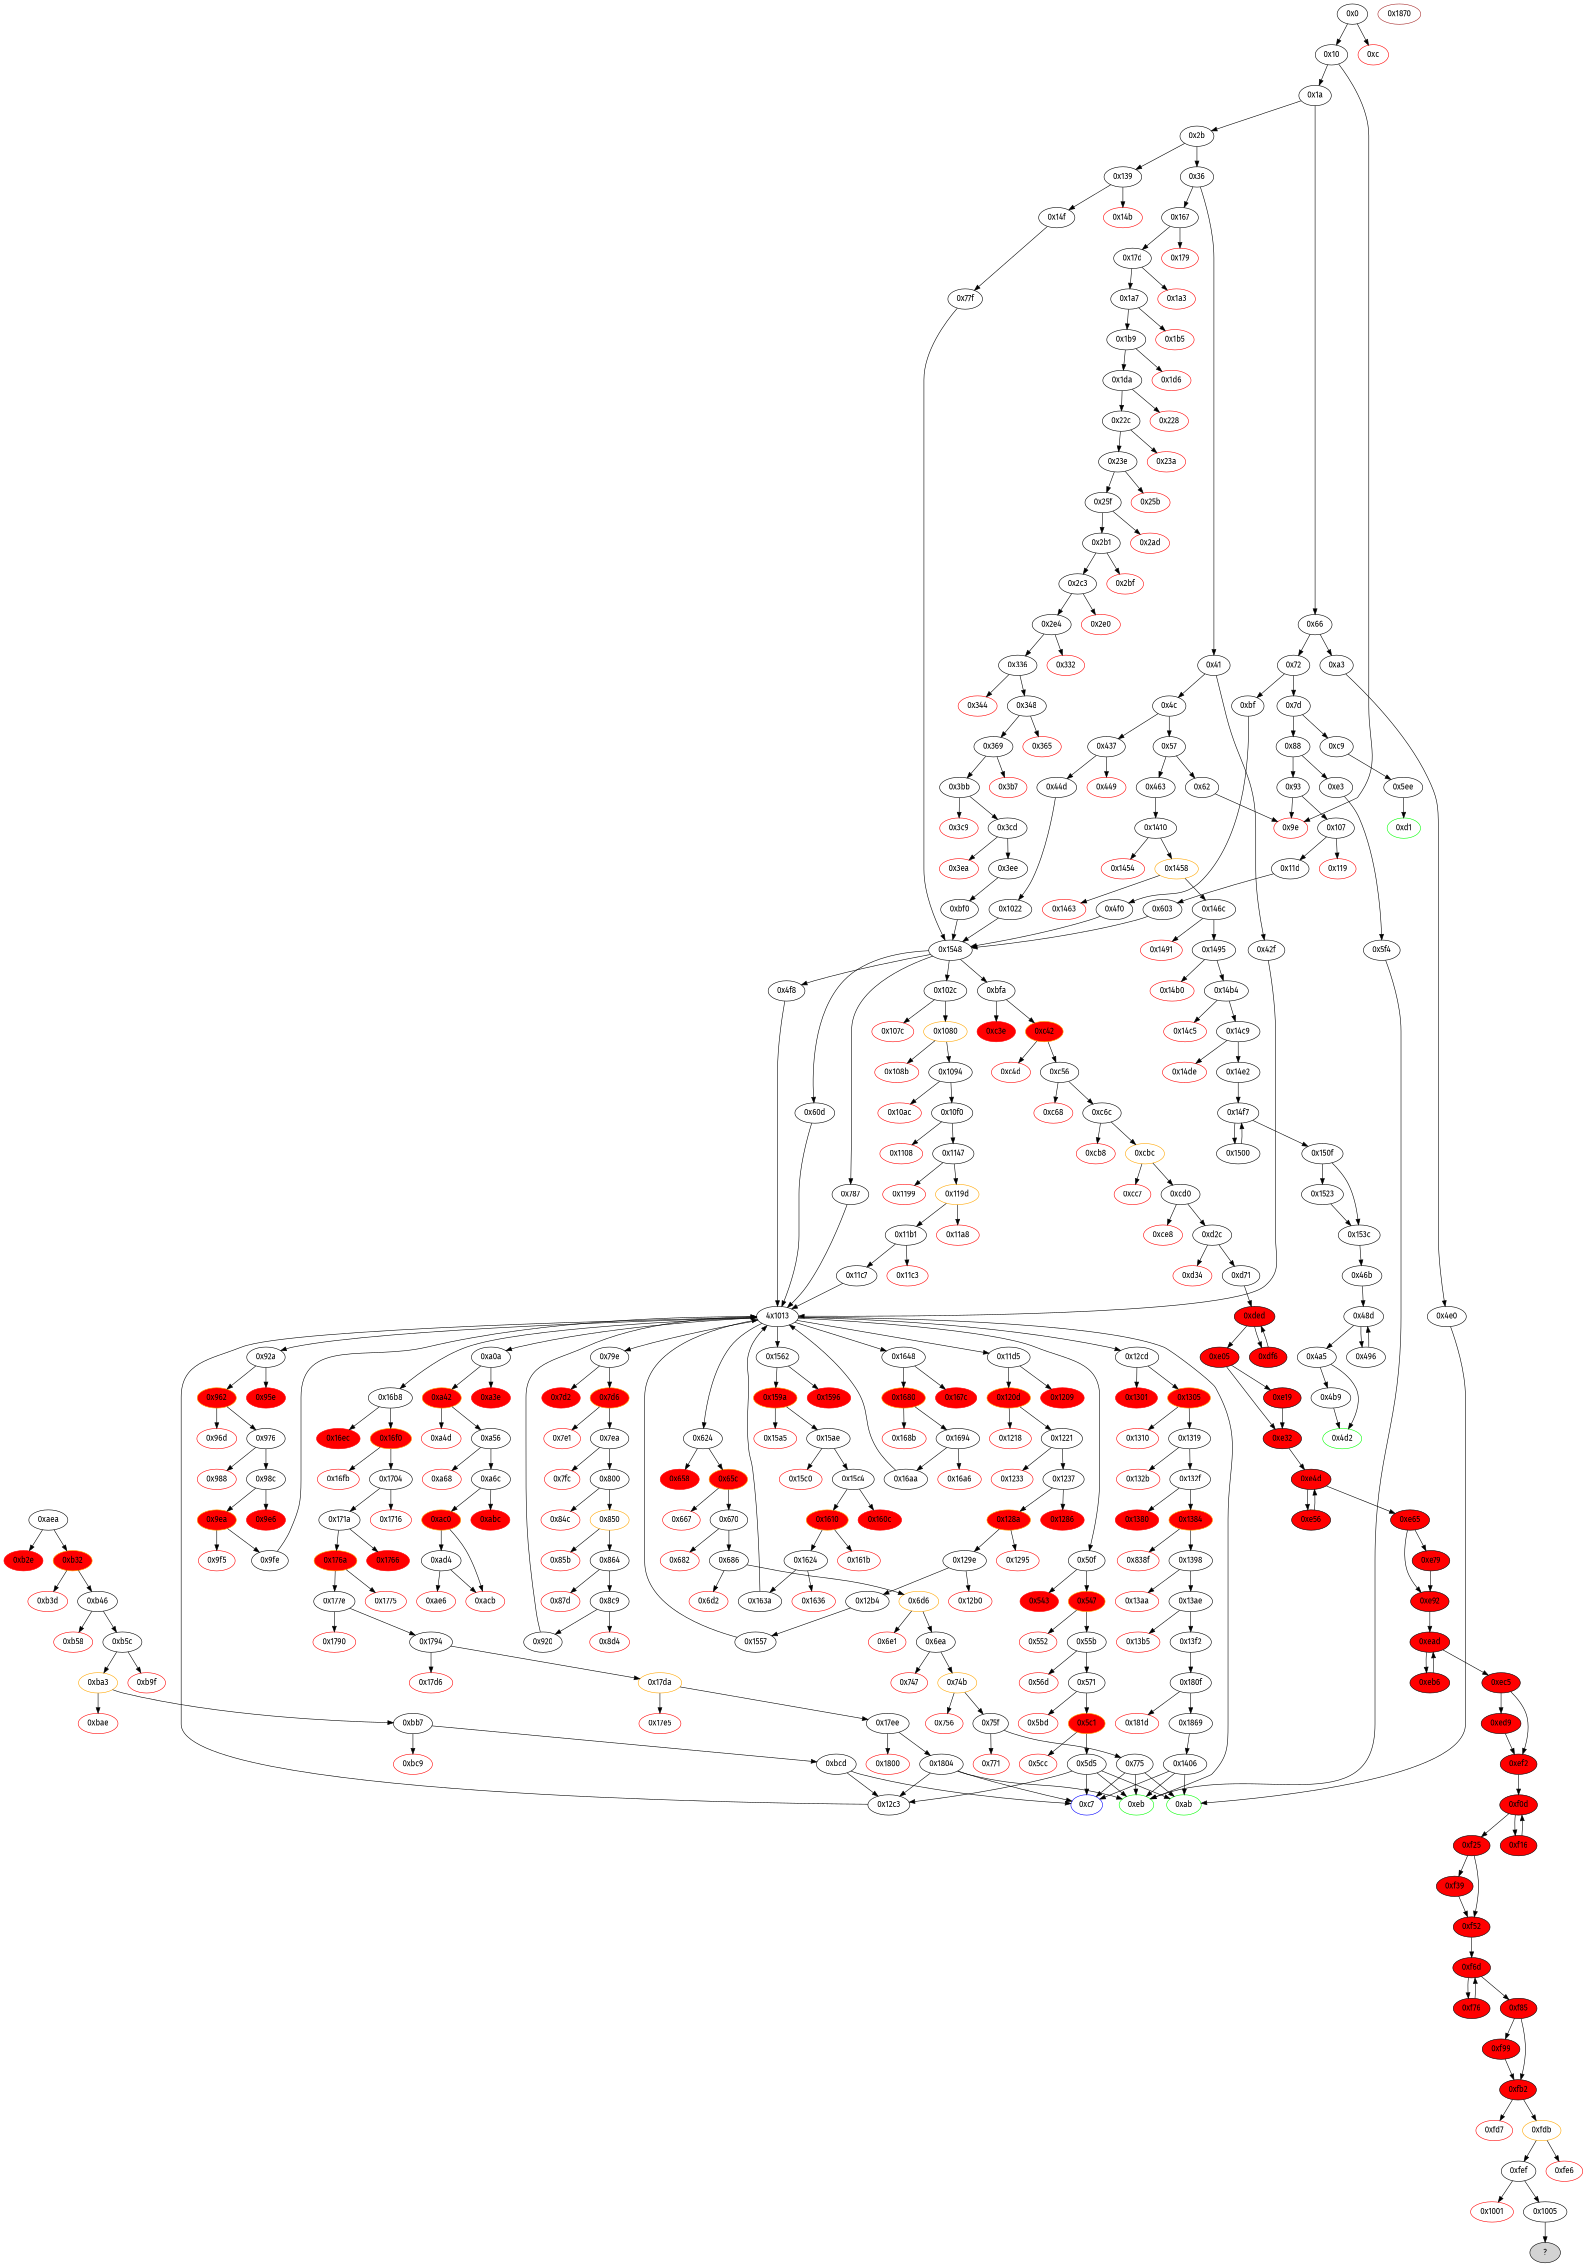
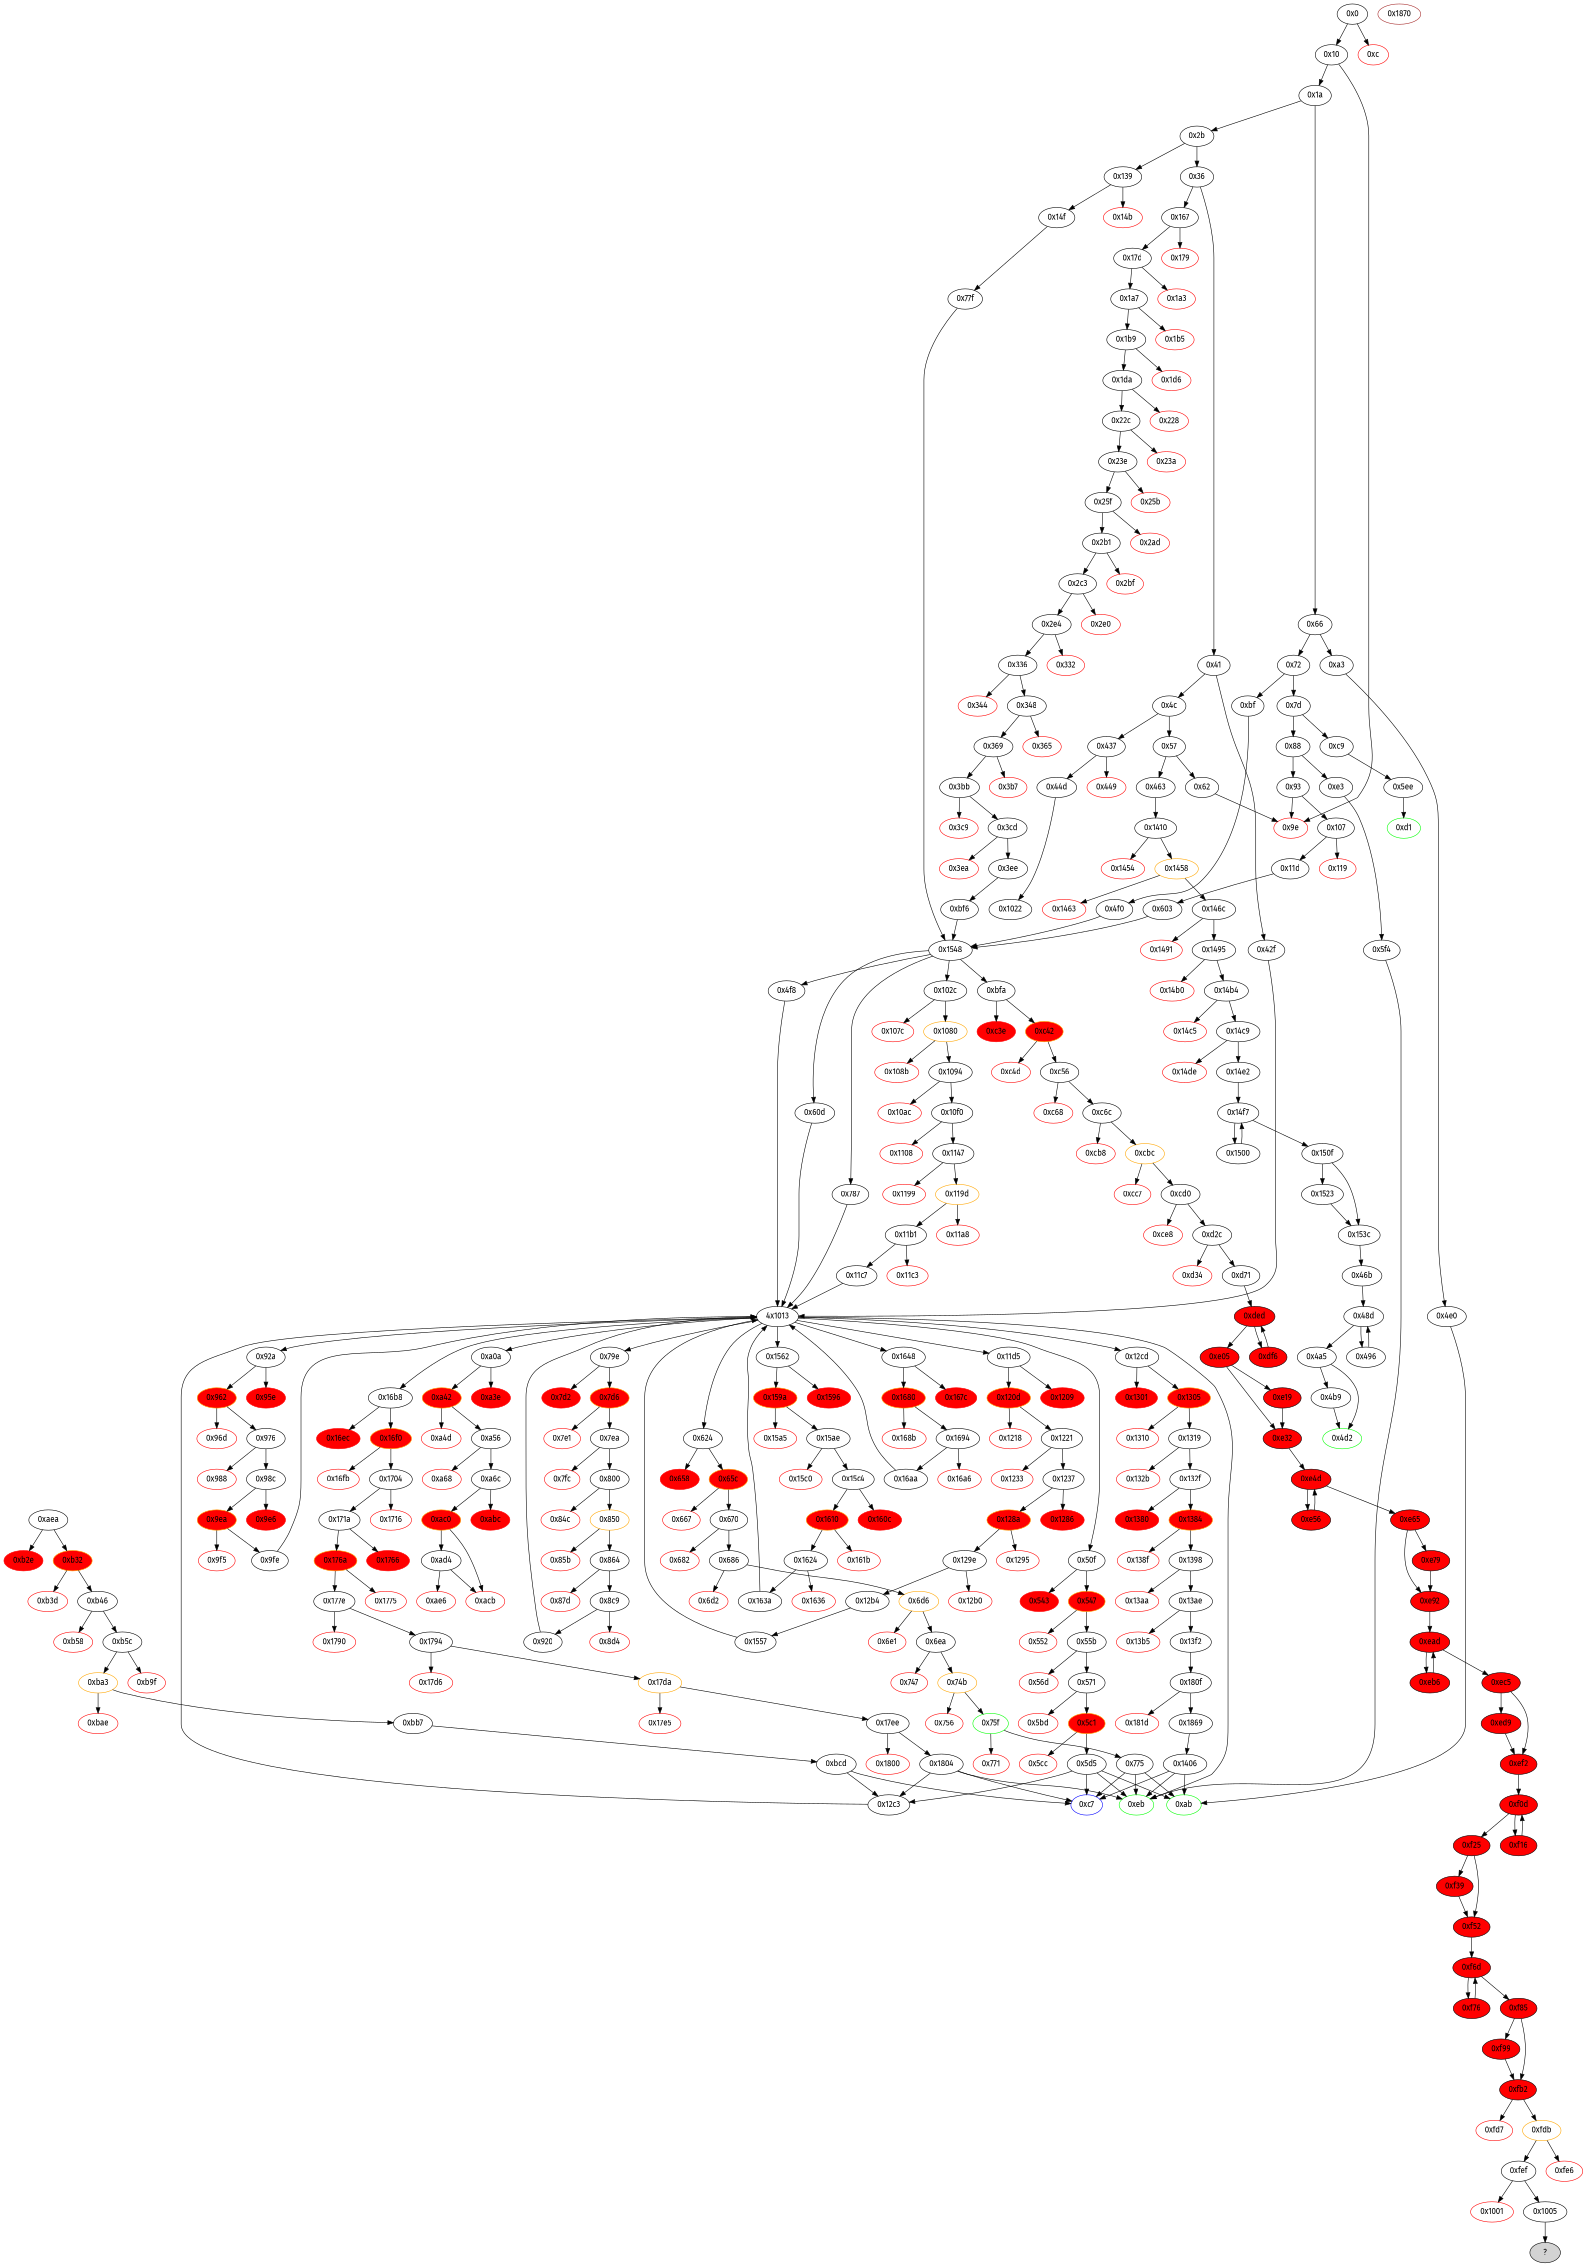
node "0xbf0": label "0xbf0" -> "0xbf6"
edge "0x1022" -> "0x1548": removed
node "0x838f": label "0x838f" -> "0x138f"
node "0x75f": color black -> green
node "0xbc9": removed
